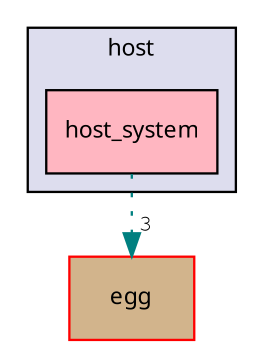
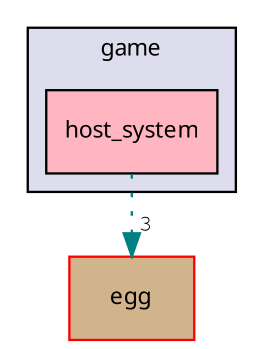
cluster "host": label "host" -> "game"
